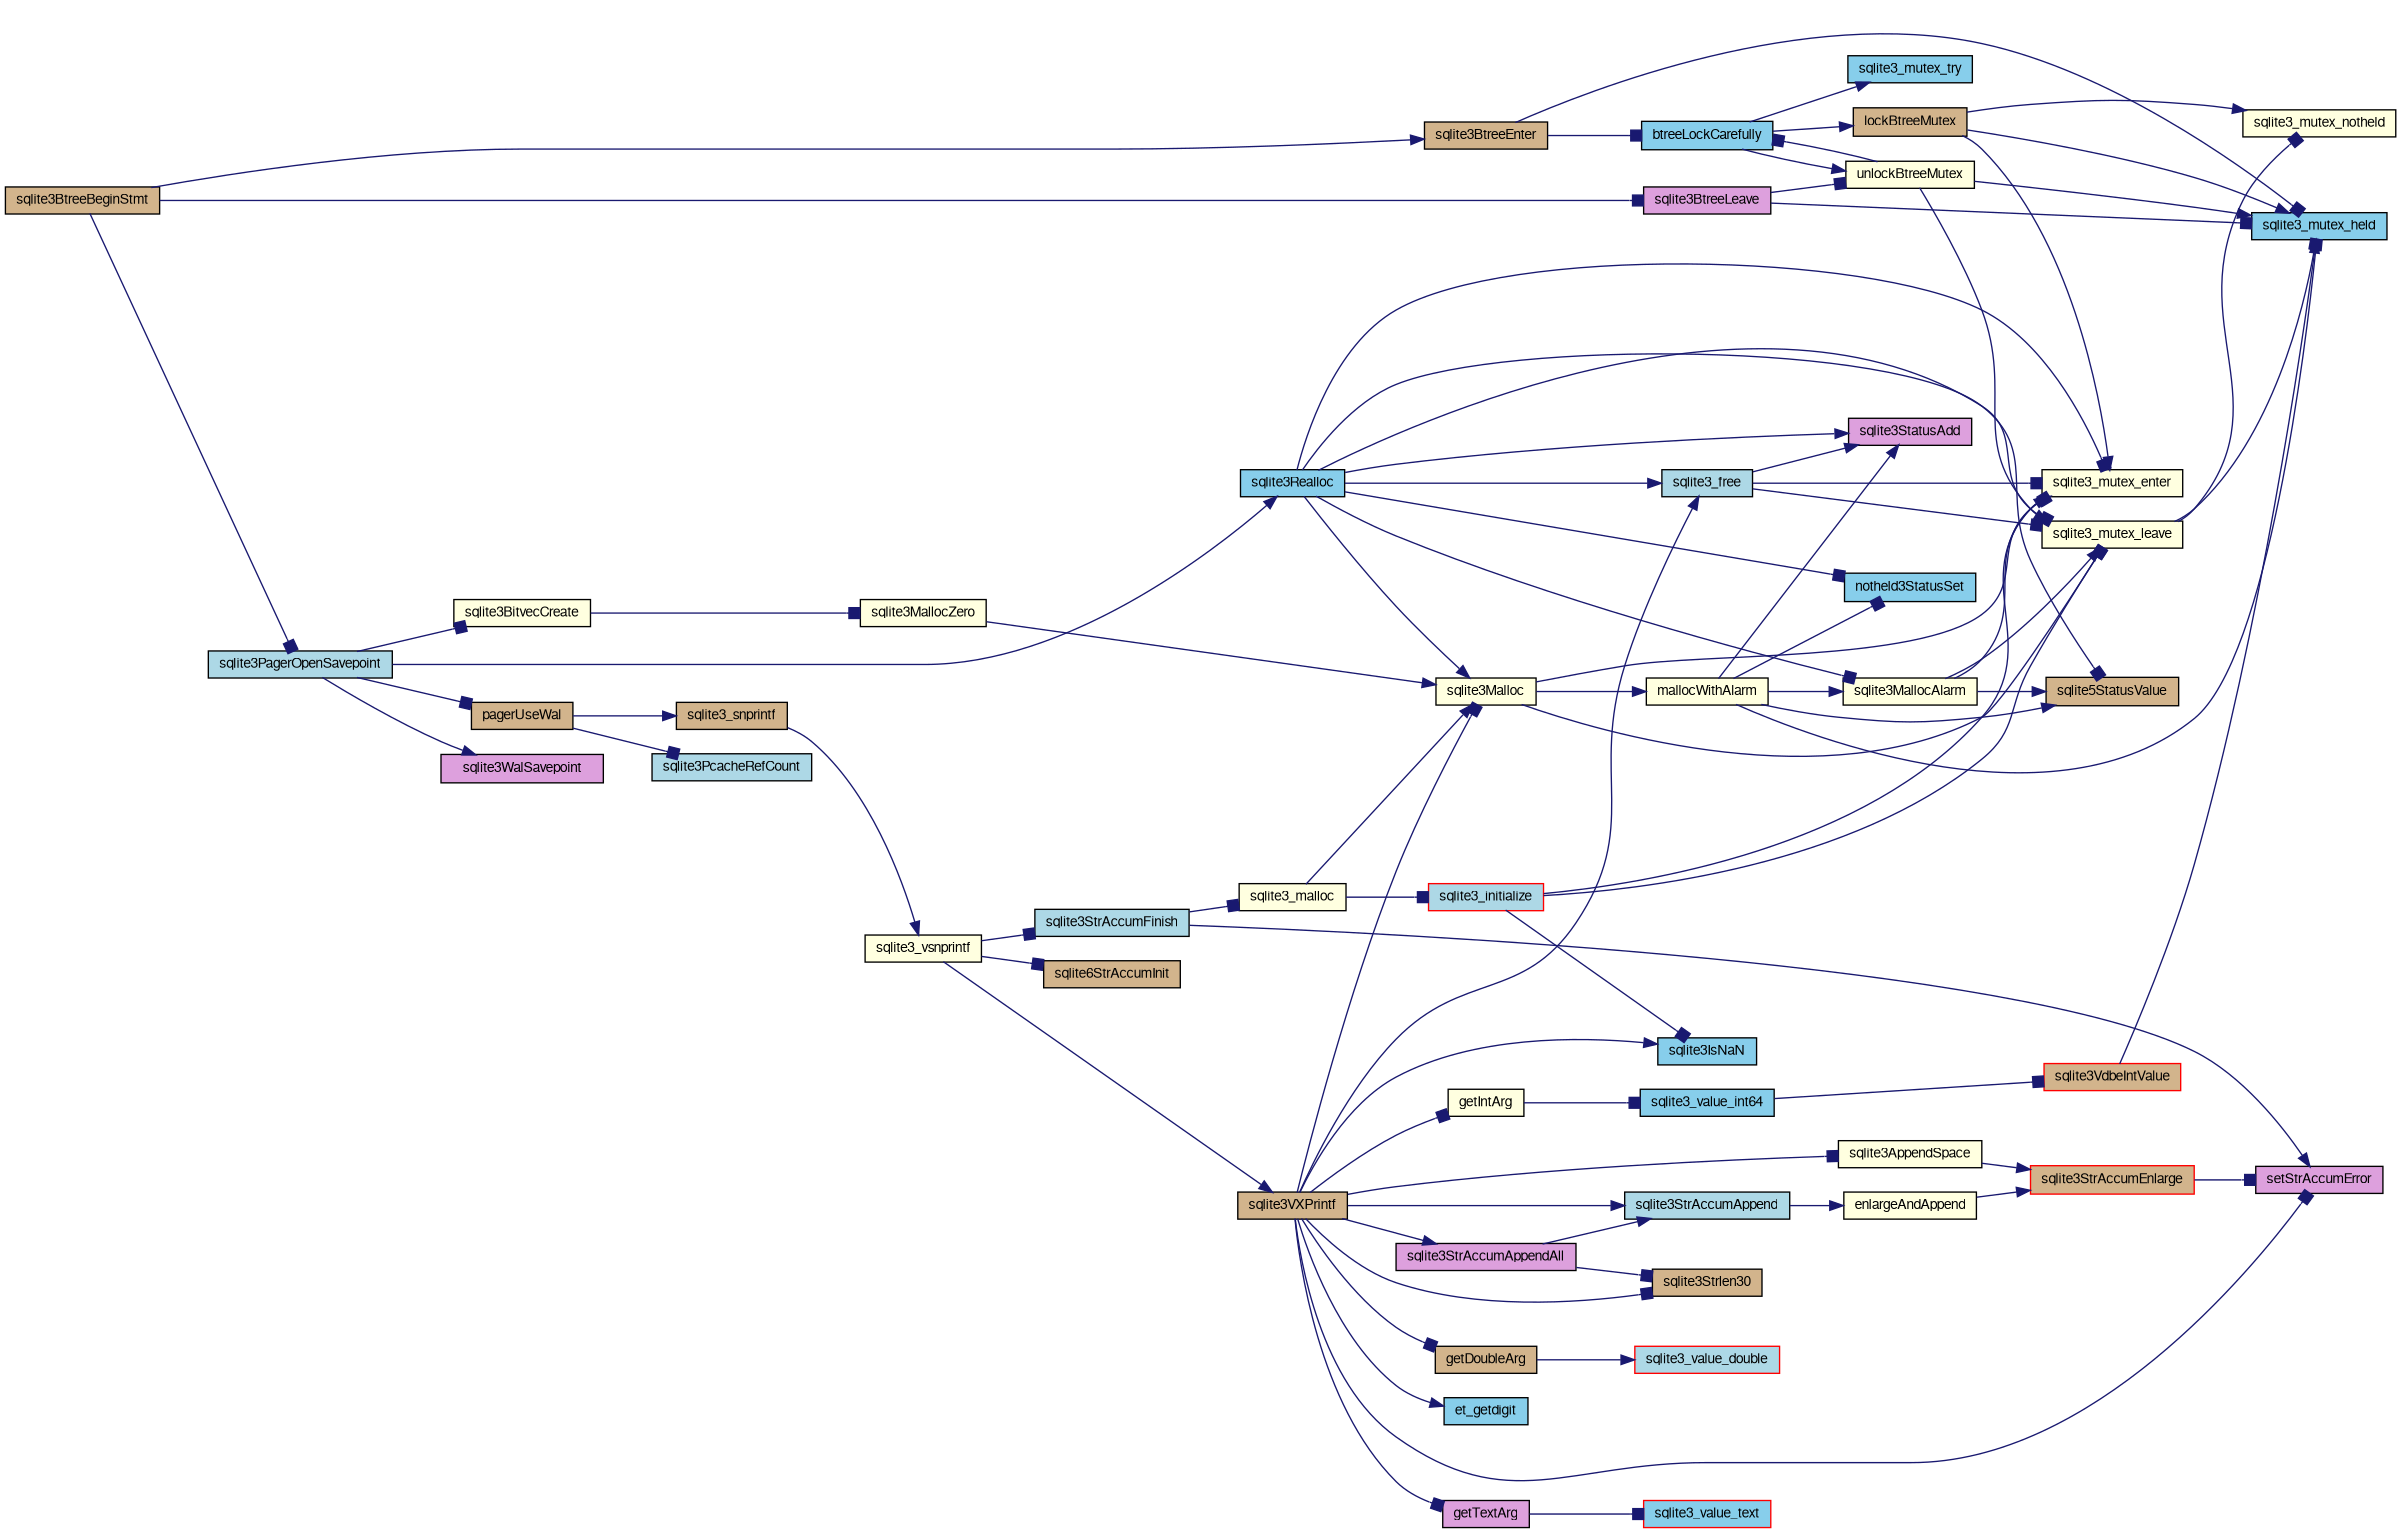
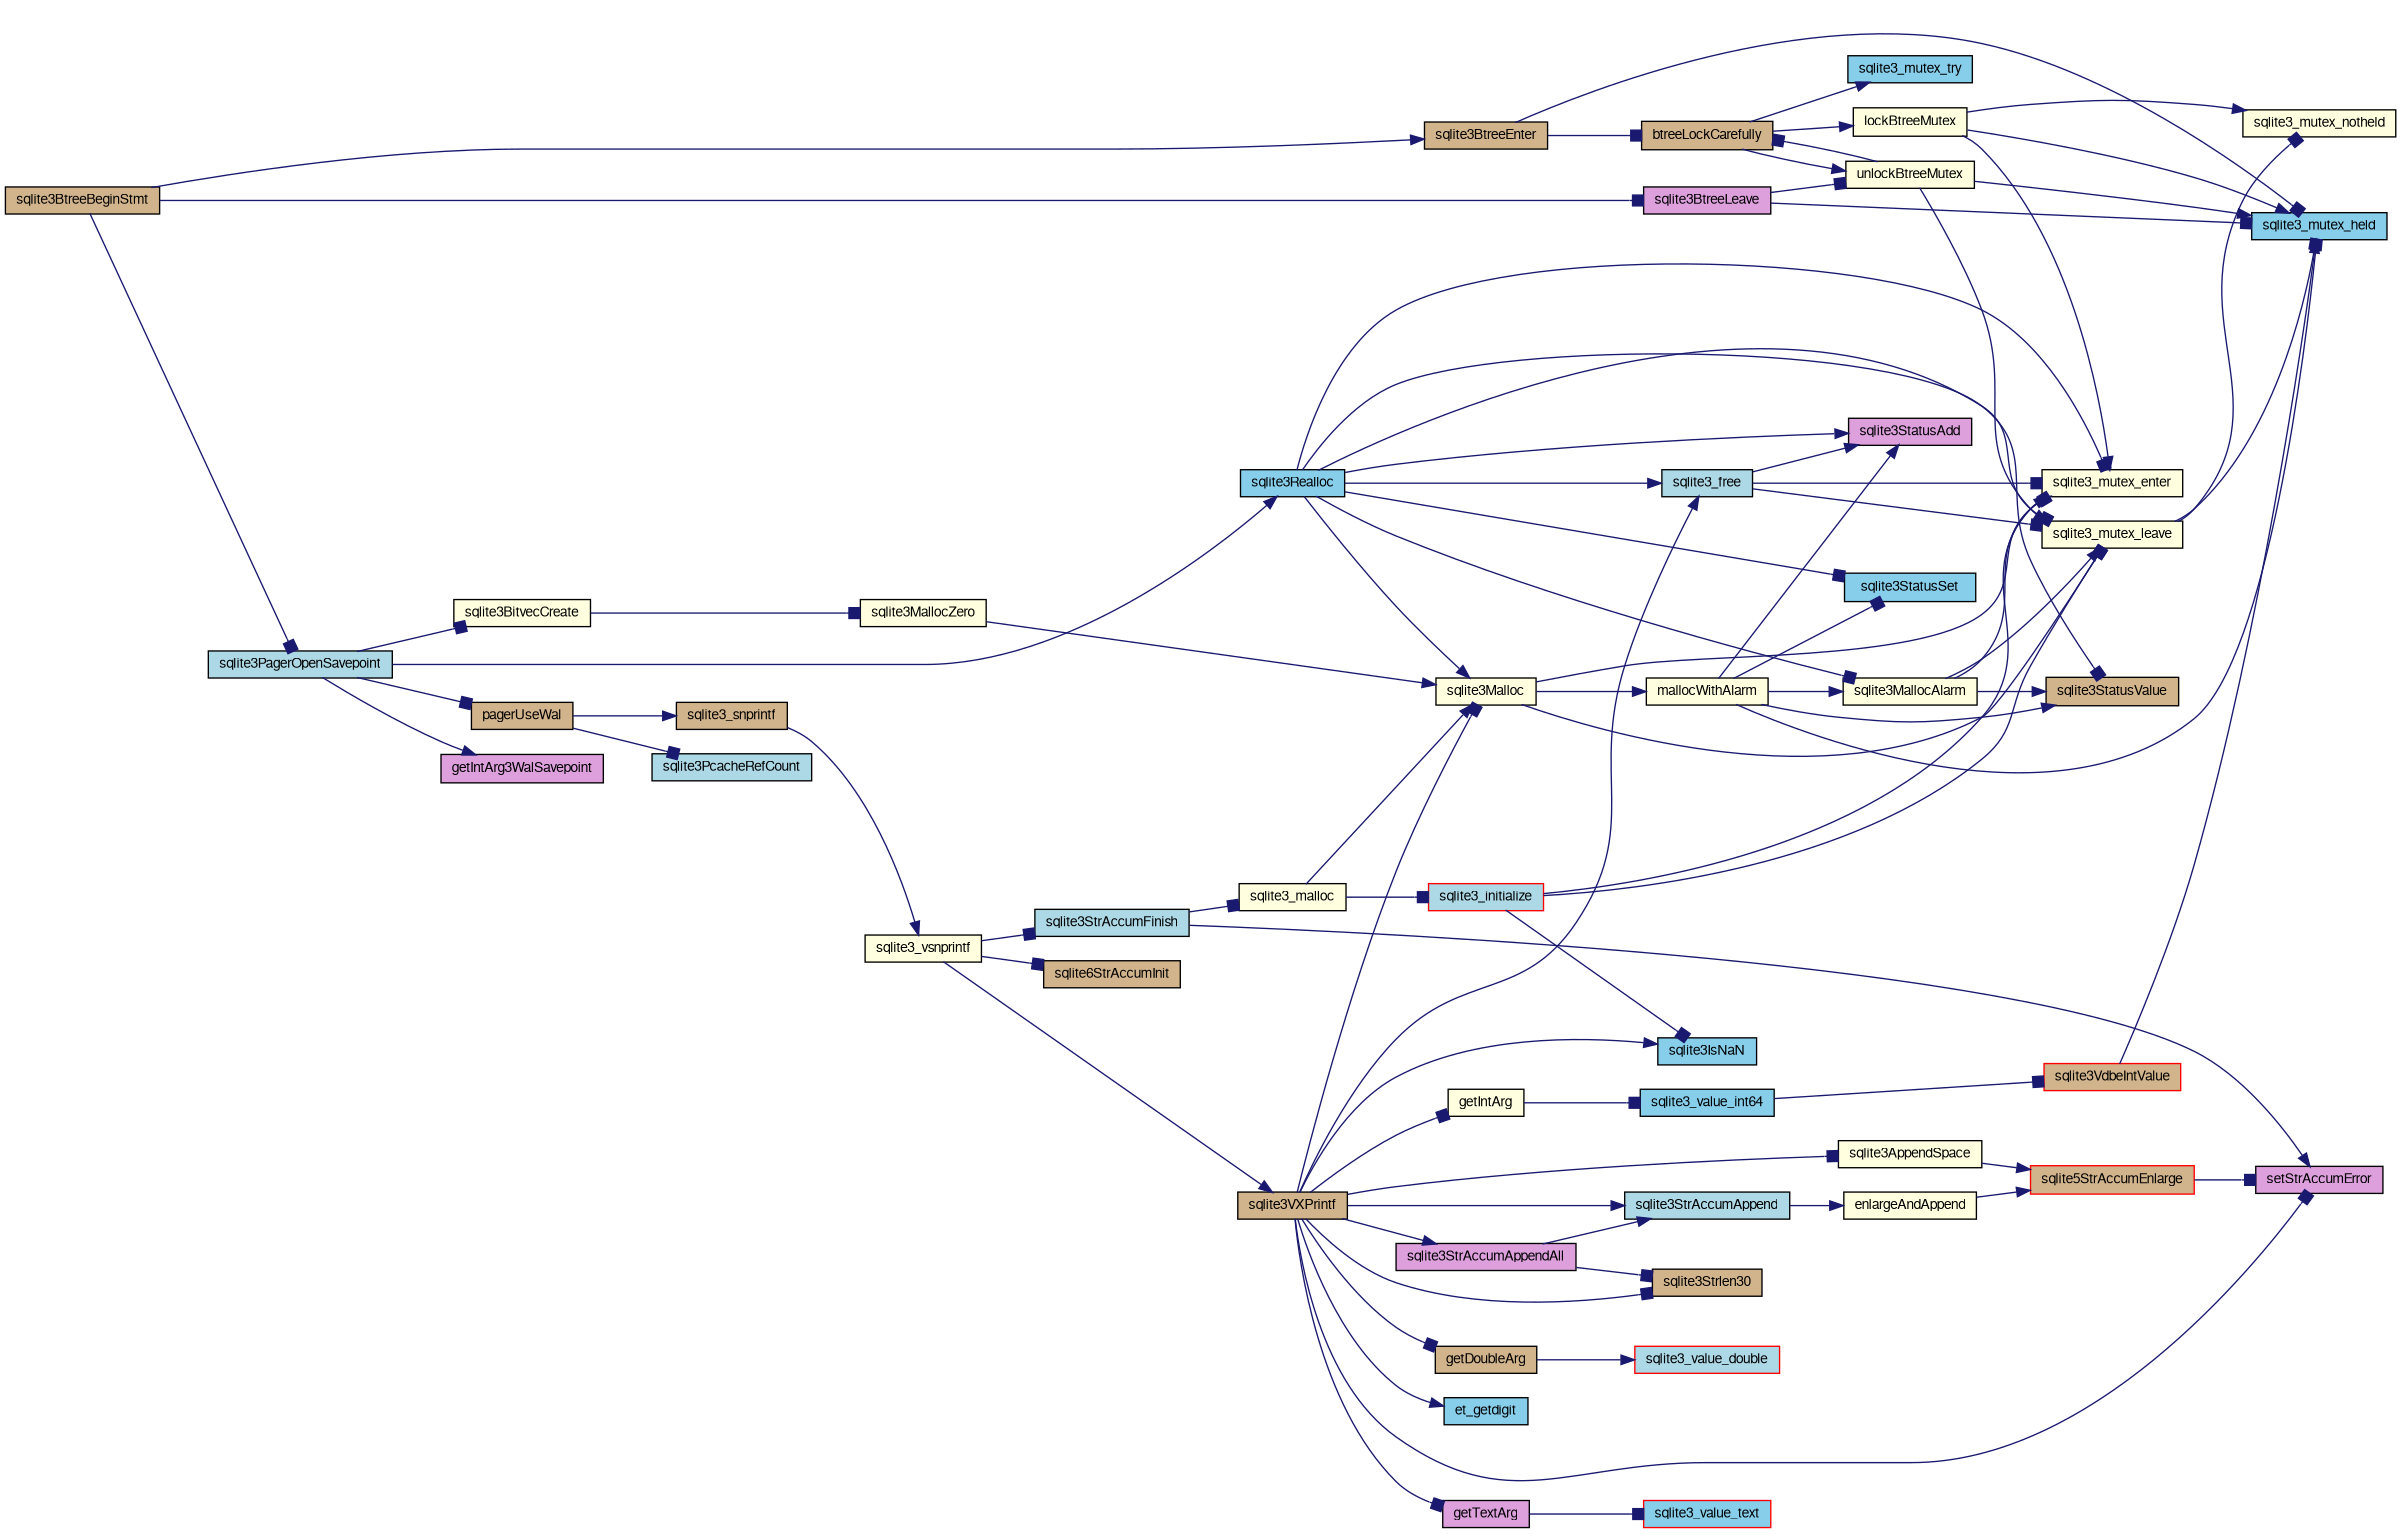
node "lockBtreeMutex": fillcolor tan -> lightyellow
node "btreeLockCarefully": fillcolor skyblue -> tan
node "notheld3StatusSet": label "notheld3StatusSet" -> "sqlite3StatusSet"
node "sqlite5StatusValue": label "sqlite5StatusValue" -> "sqlite3StatusValue"
node "sqlite3WalSavepoint": label "sqlite3WalSavepoint" -> "getIntArg3WalSavepoint"
node "sqlite3StrAccumEnlarge": label "sqlite3StrAccumEnlarge" -> "sqlite5StrAccumEnlarge"
